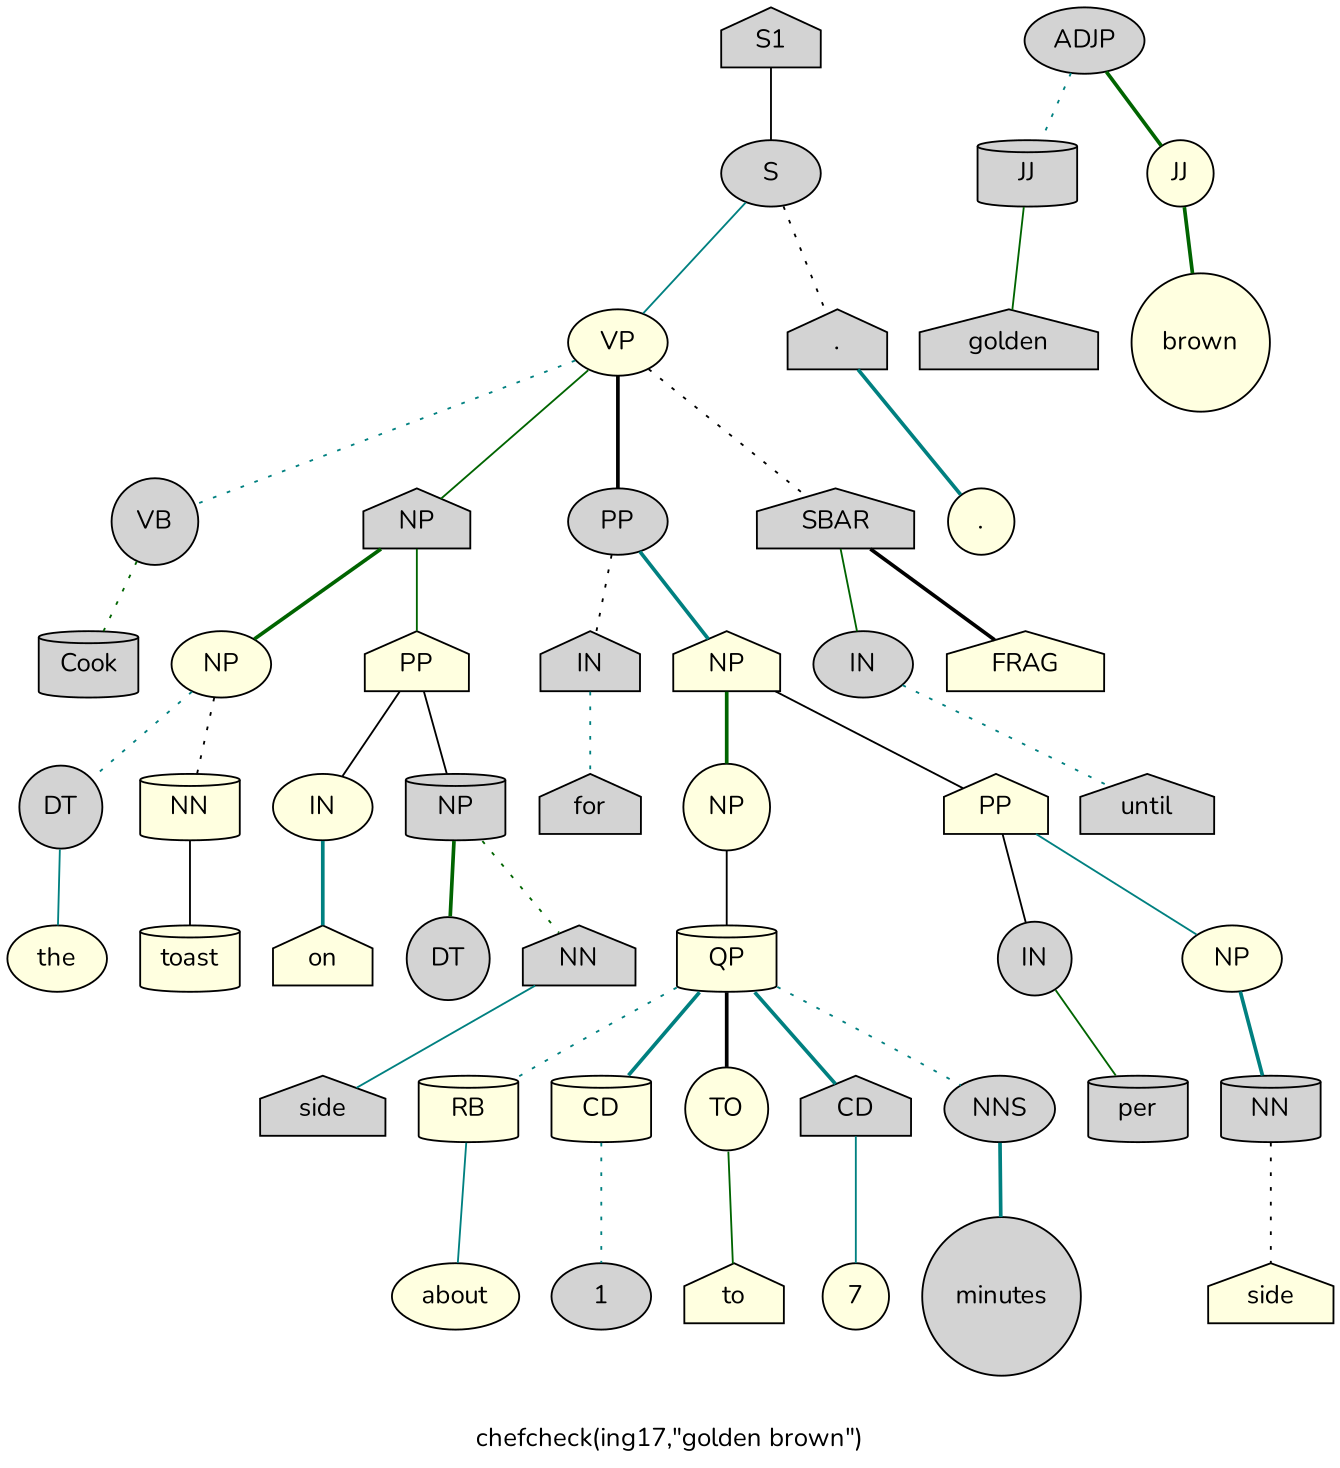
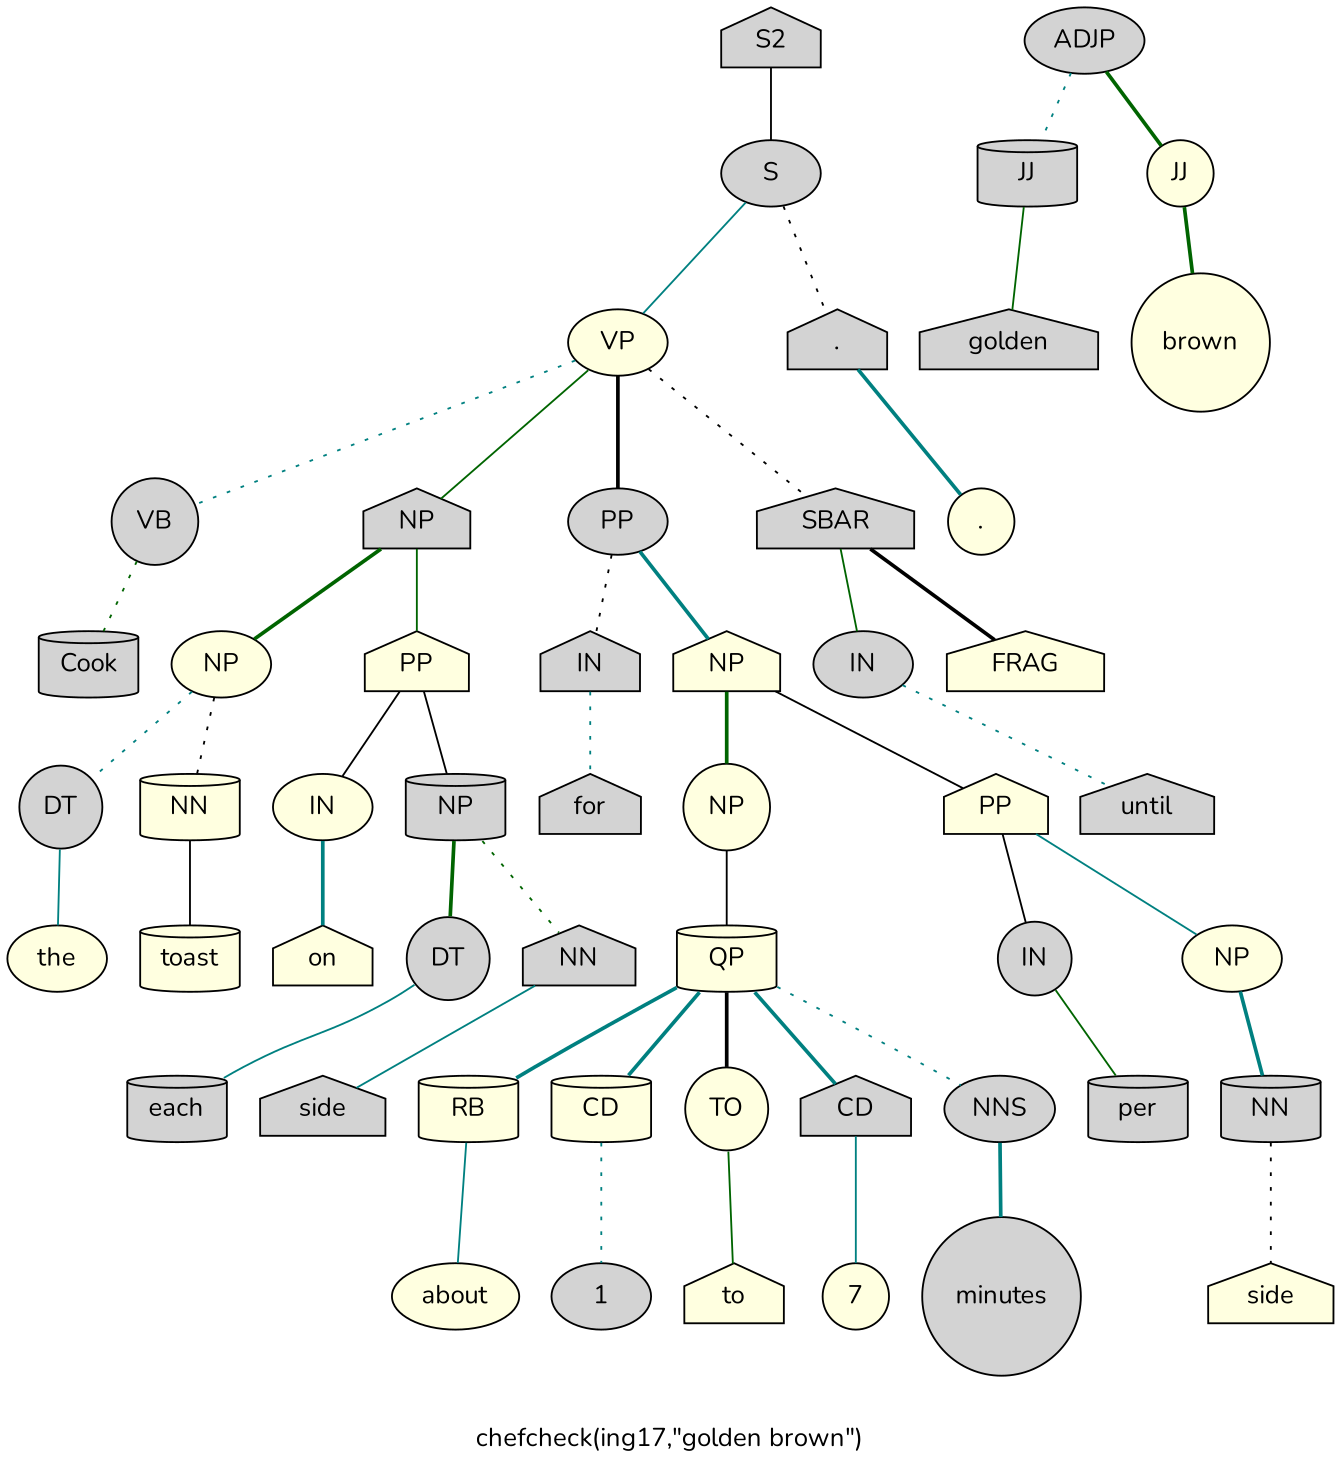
node "S1": label "S1" -> "S2"
edge "QP" -- "RB": style dotted -> bold
node "each": added
